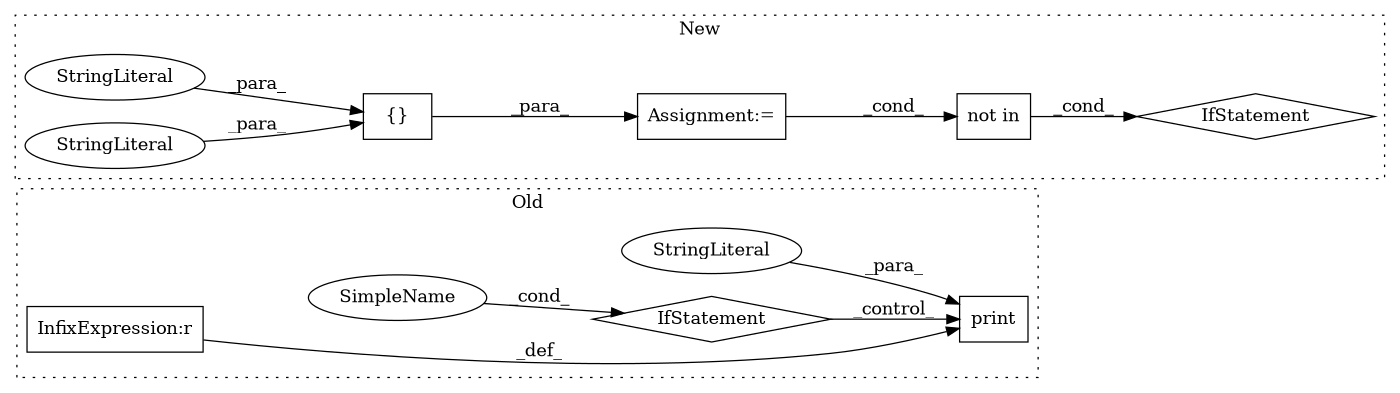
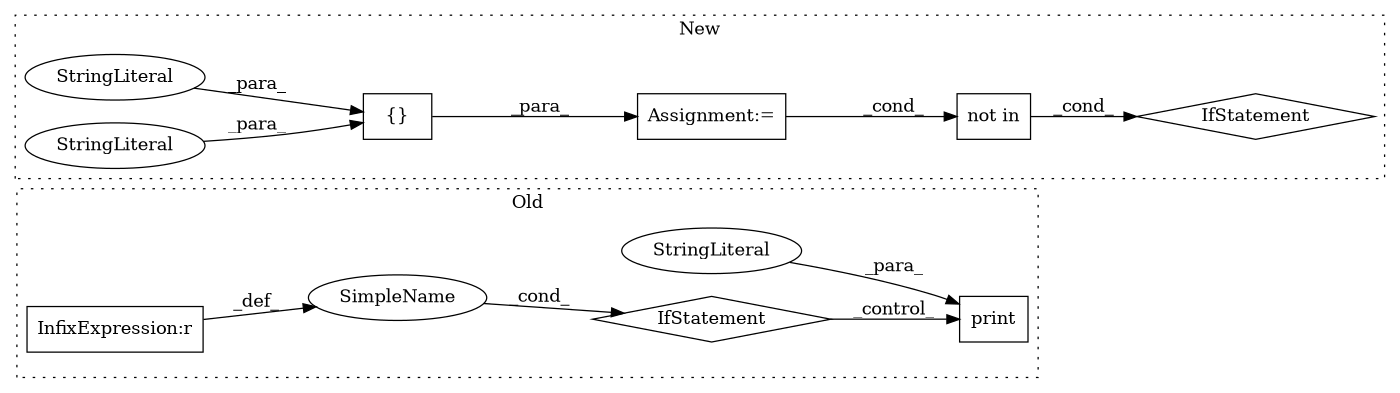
edge "InfixExpression:r" -> "print": now "InfixExpression:r" -> "SimpleName"
